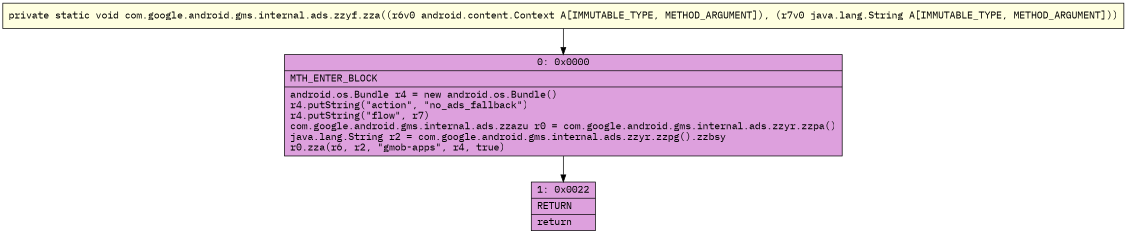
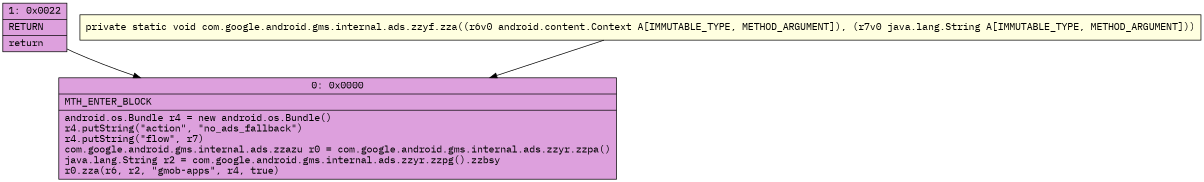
edge "0: 0x0000" -> "1: 0x0022": reversed
